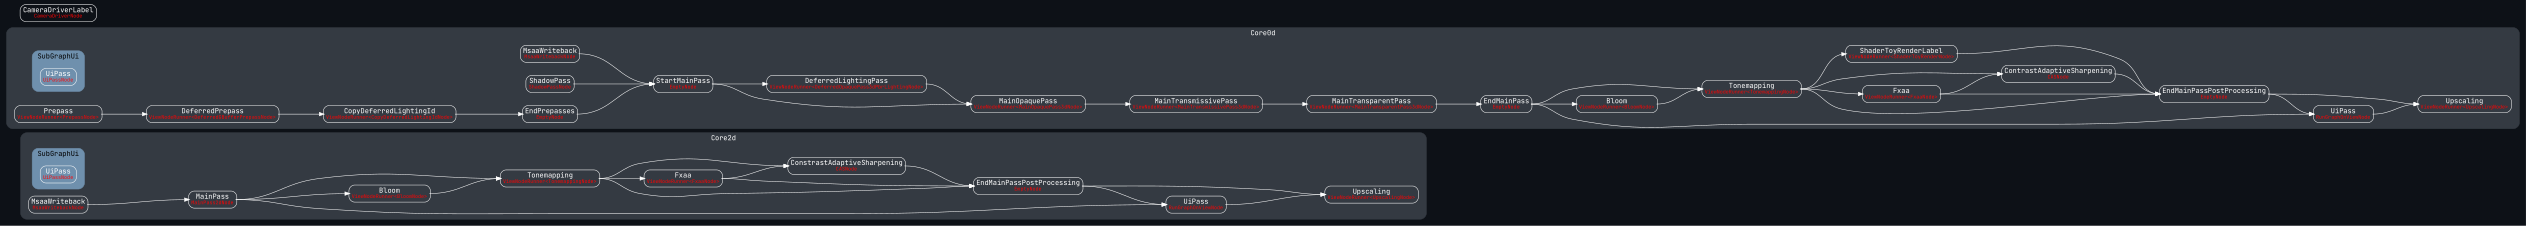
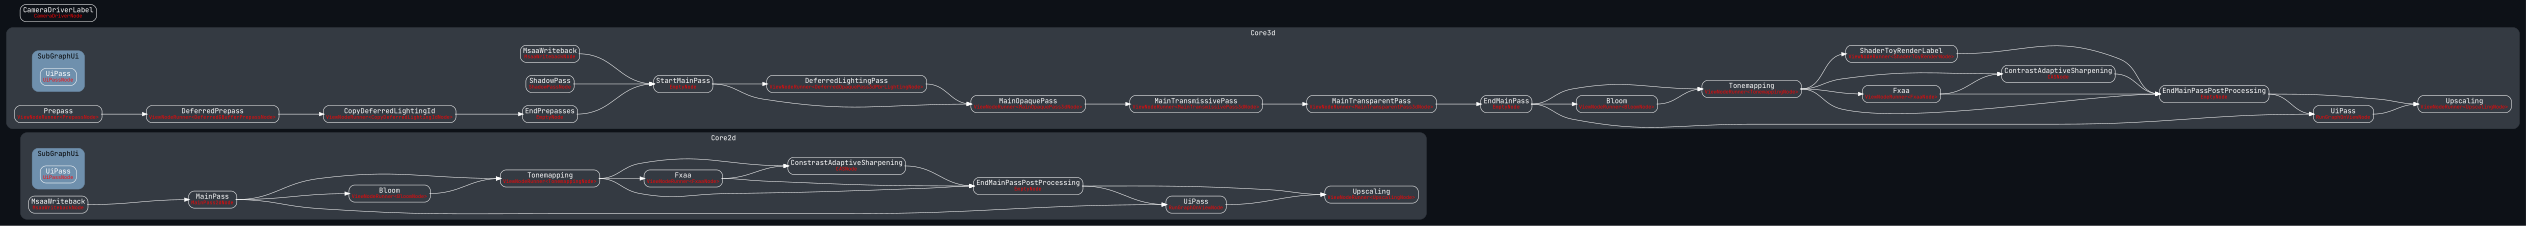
cluster "Core0d": label "Core0d" -> "Core3d"
